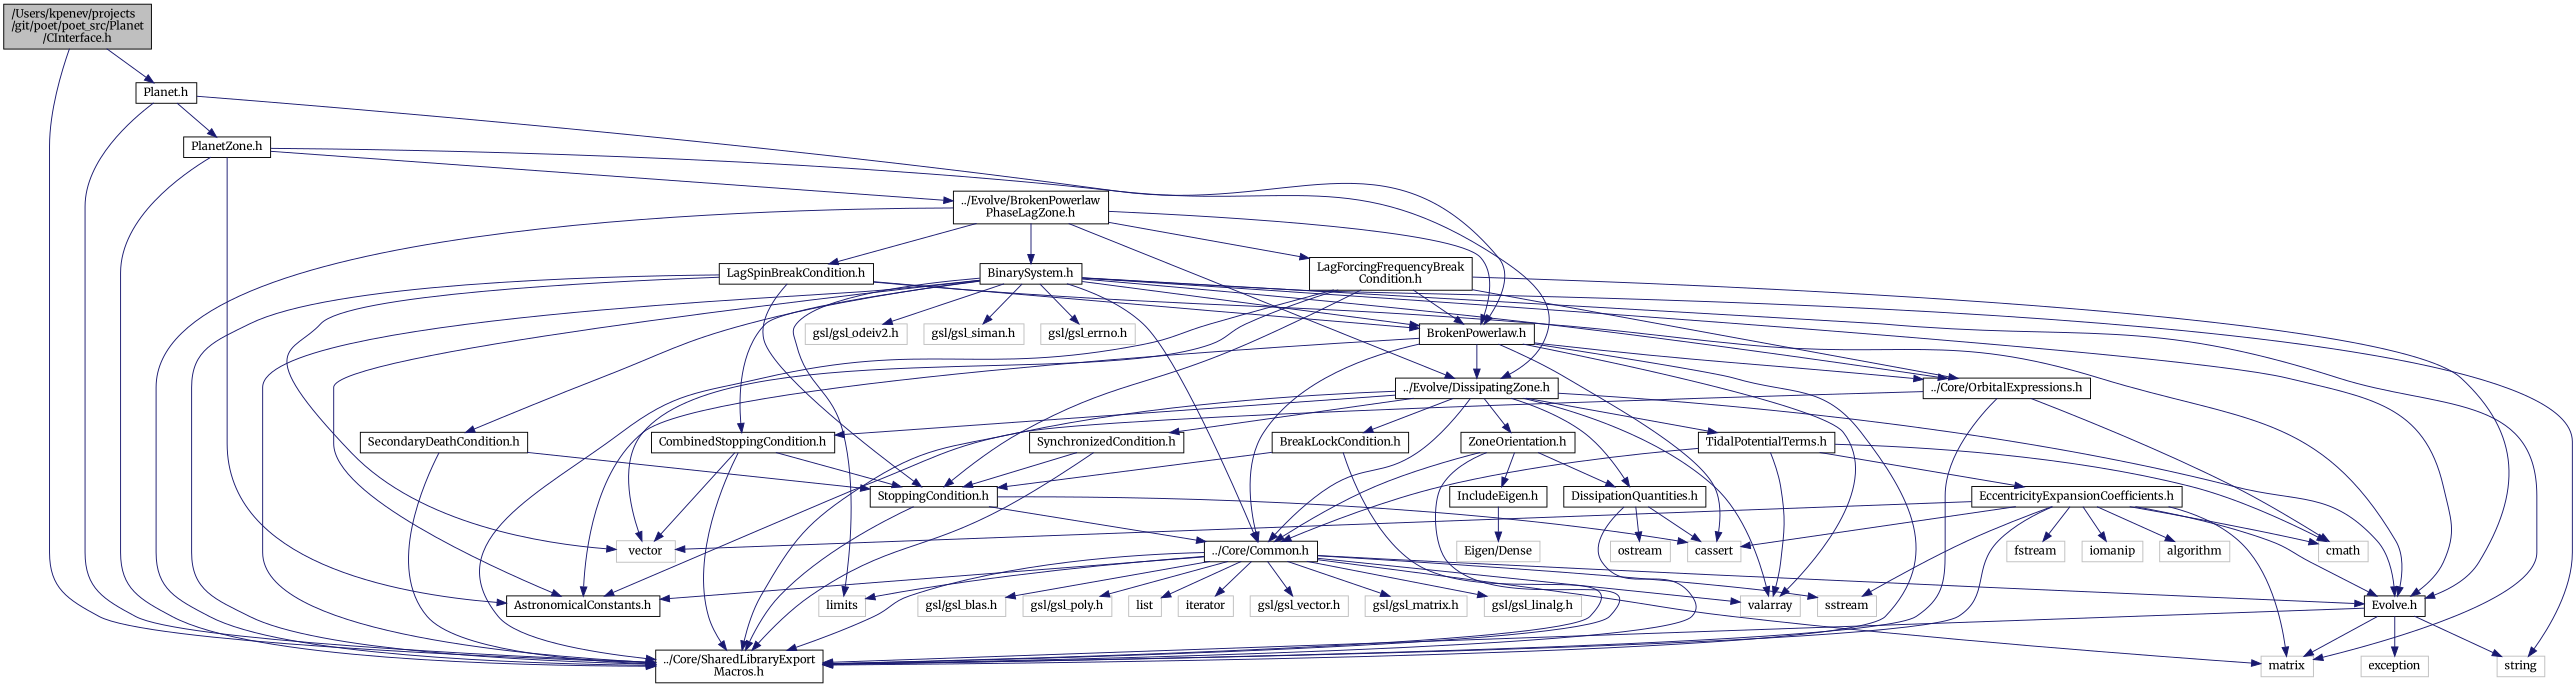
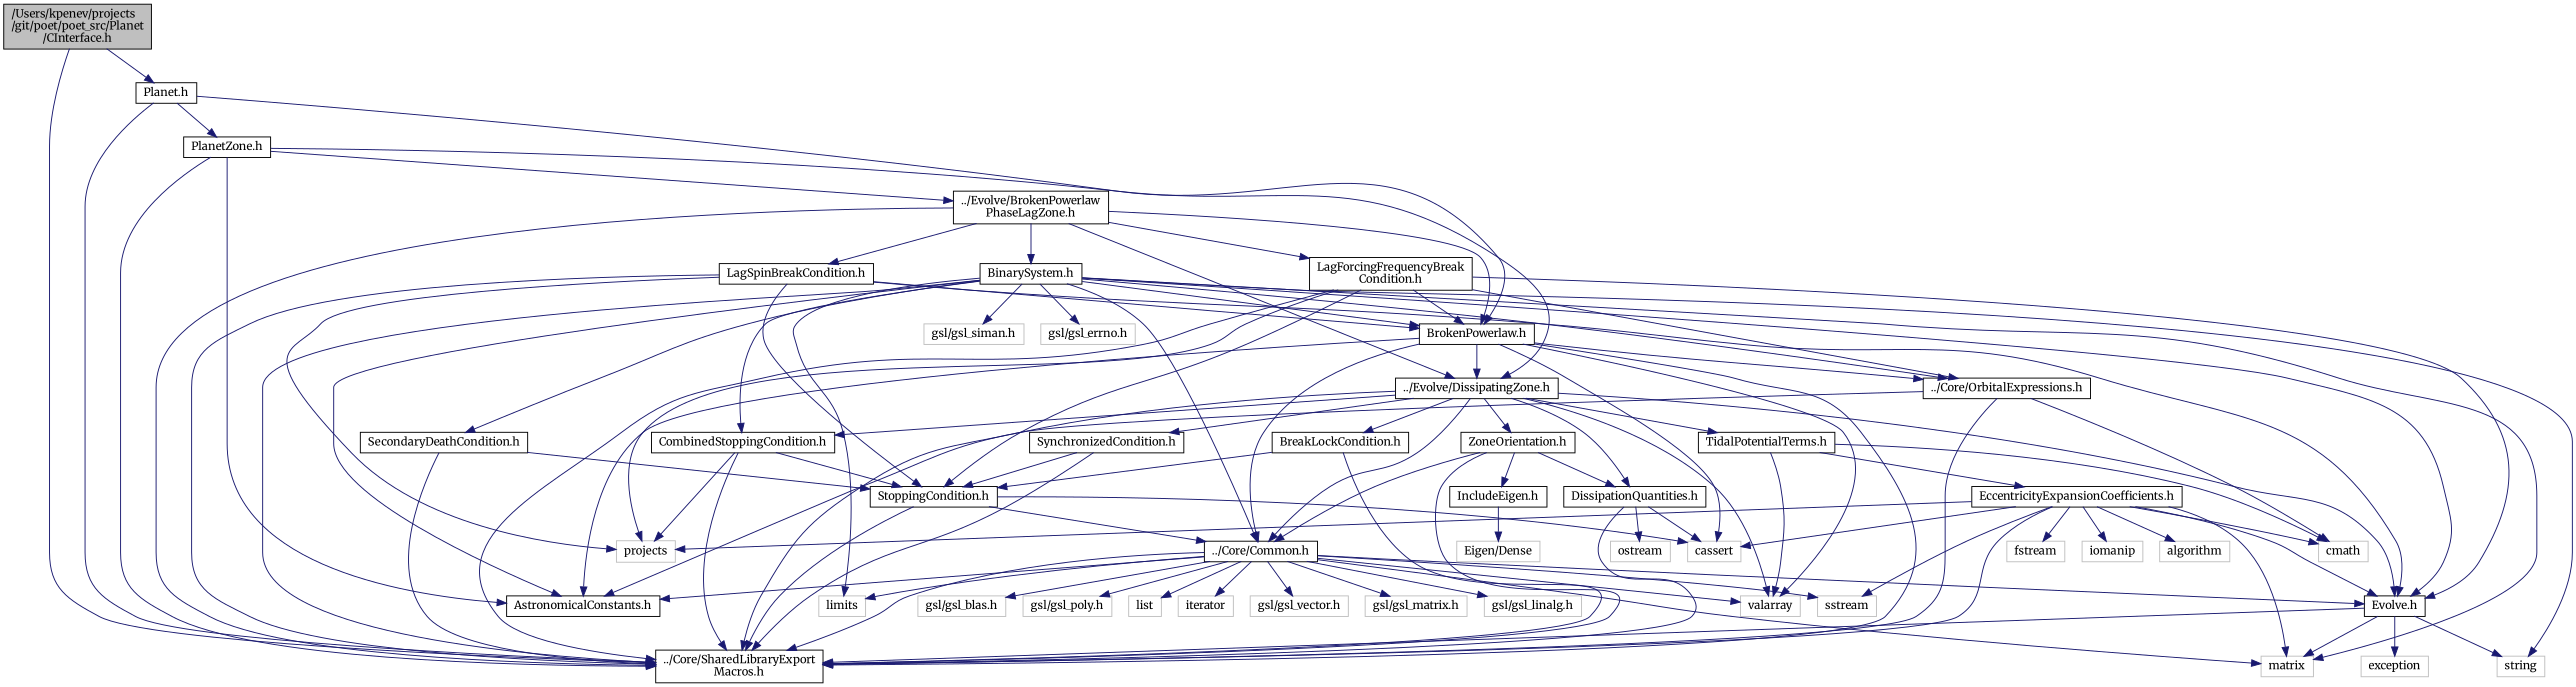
node "gsl/gsl_odeiv2.h": removed
edge "TidalPotentialTerms.h" -> "../Core/Common.h": removed
node "vector": label "vector" -> "projects"
